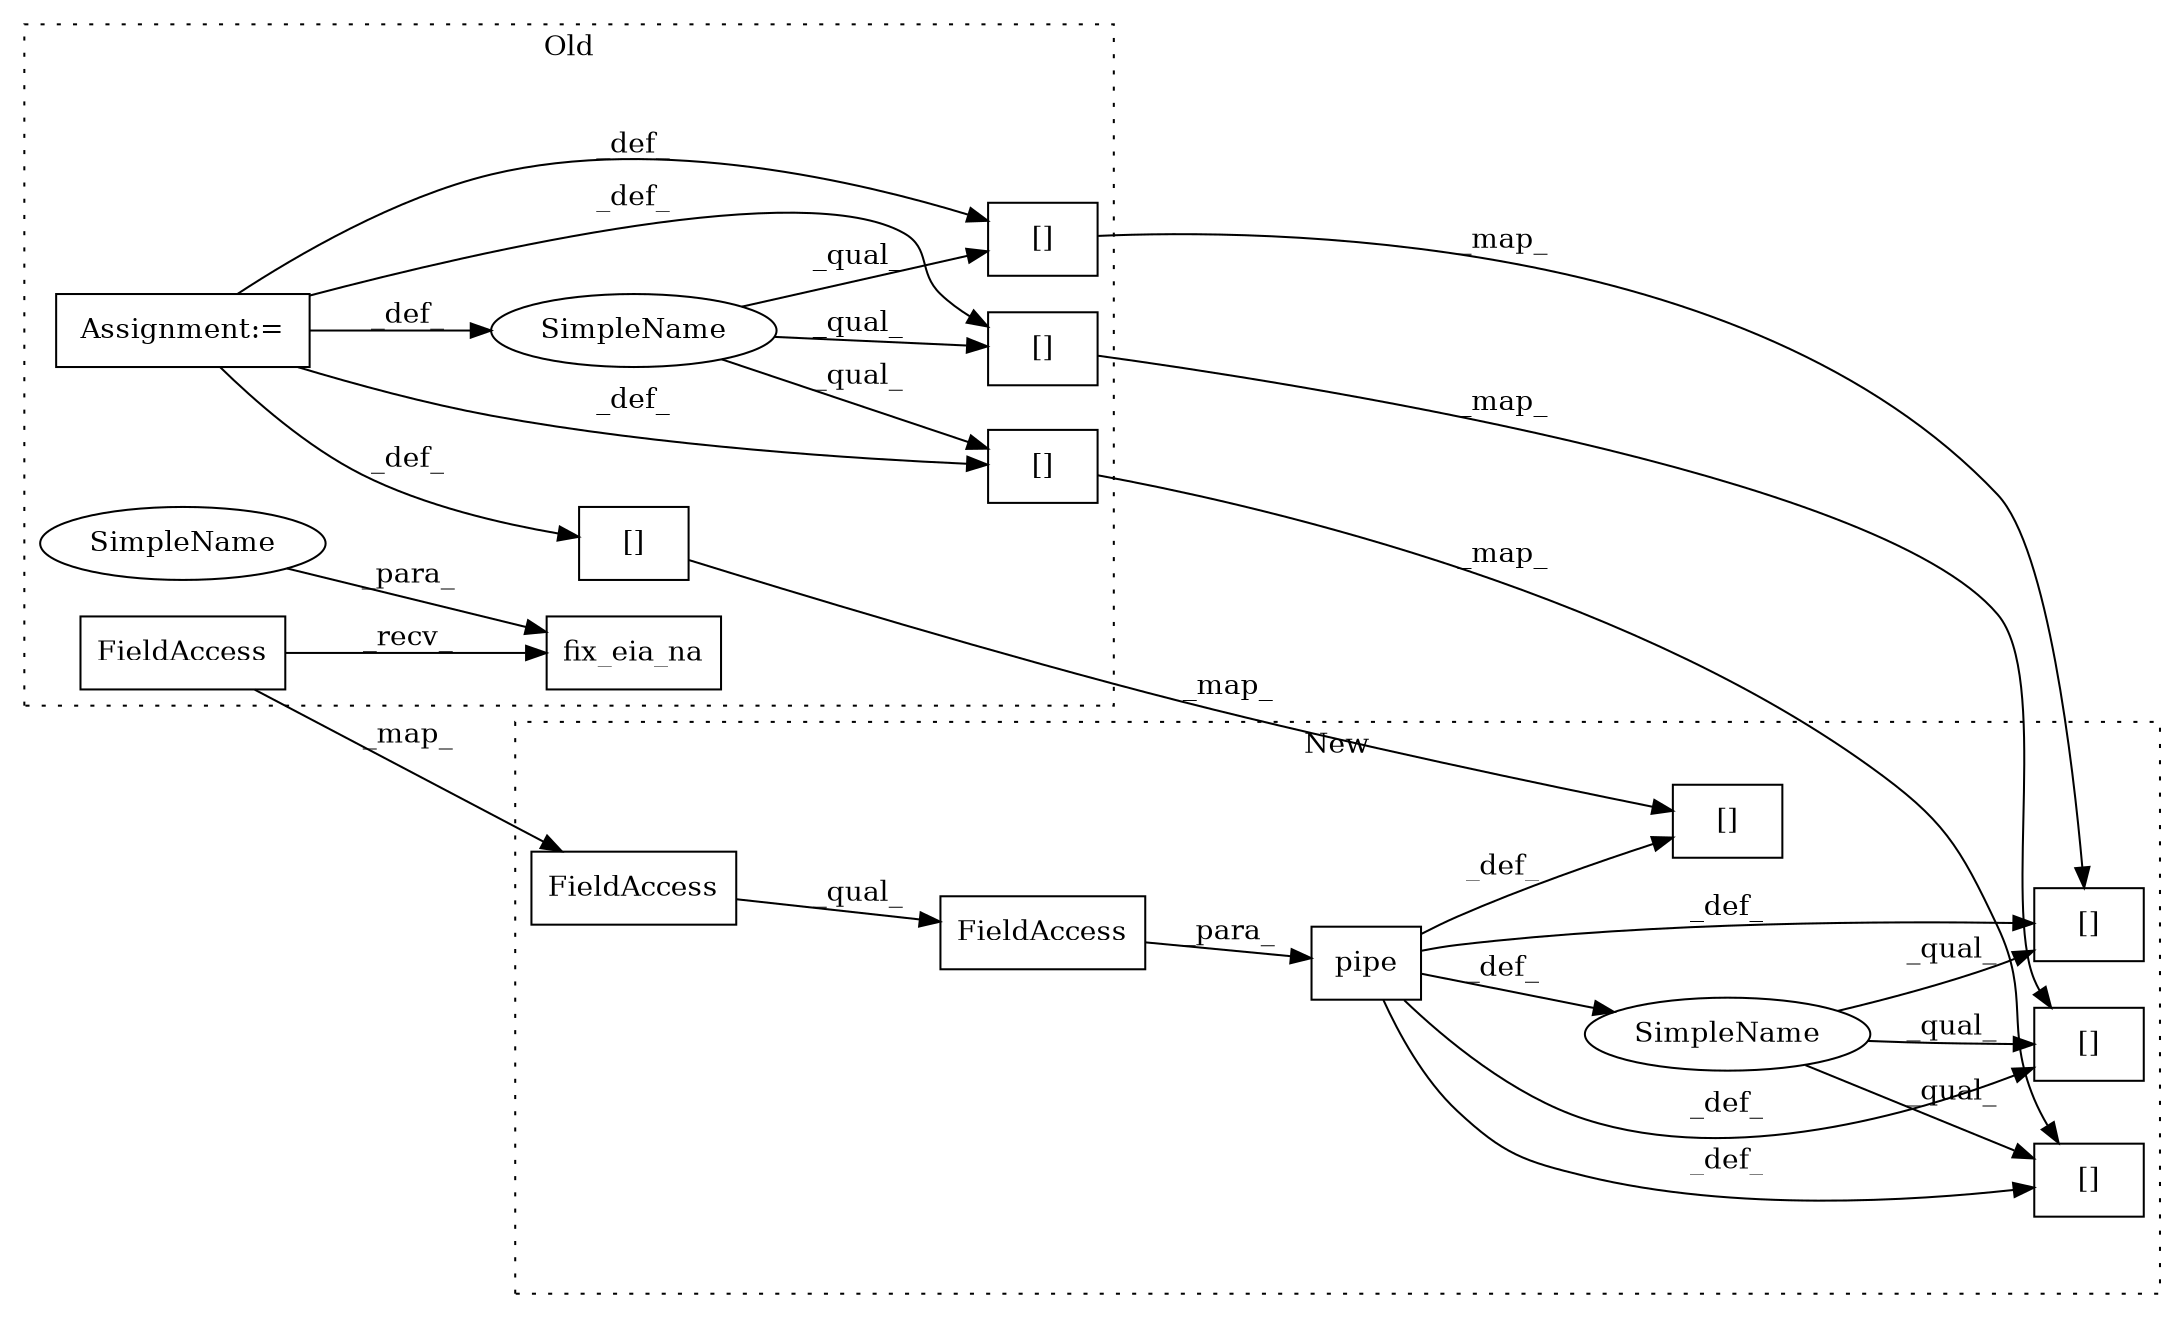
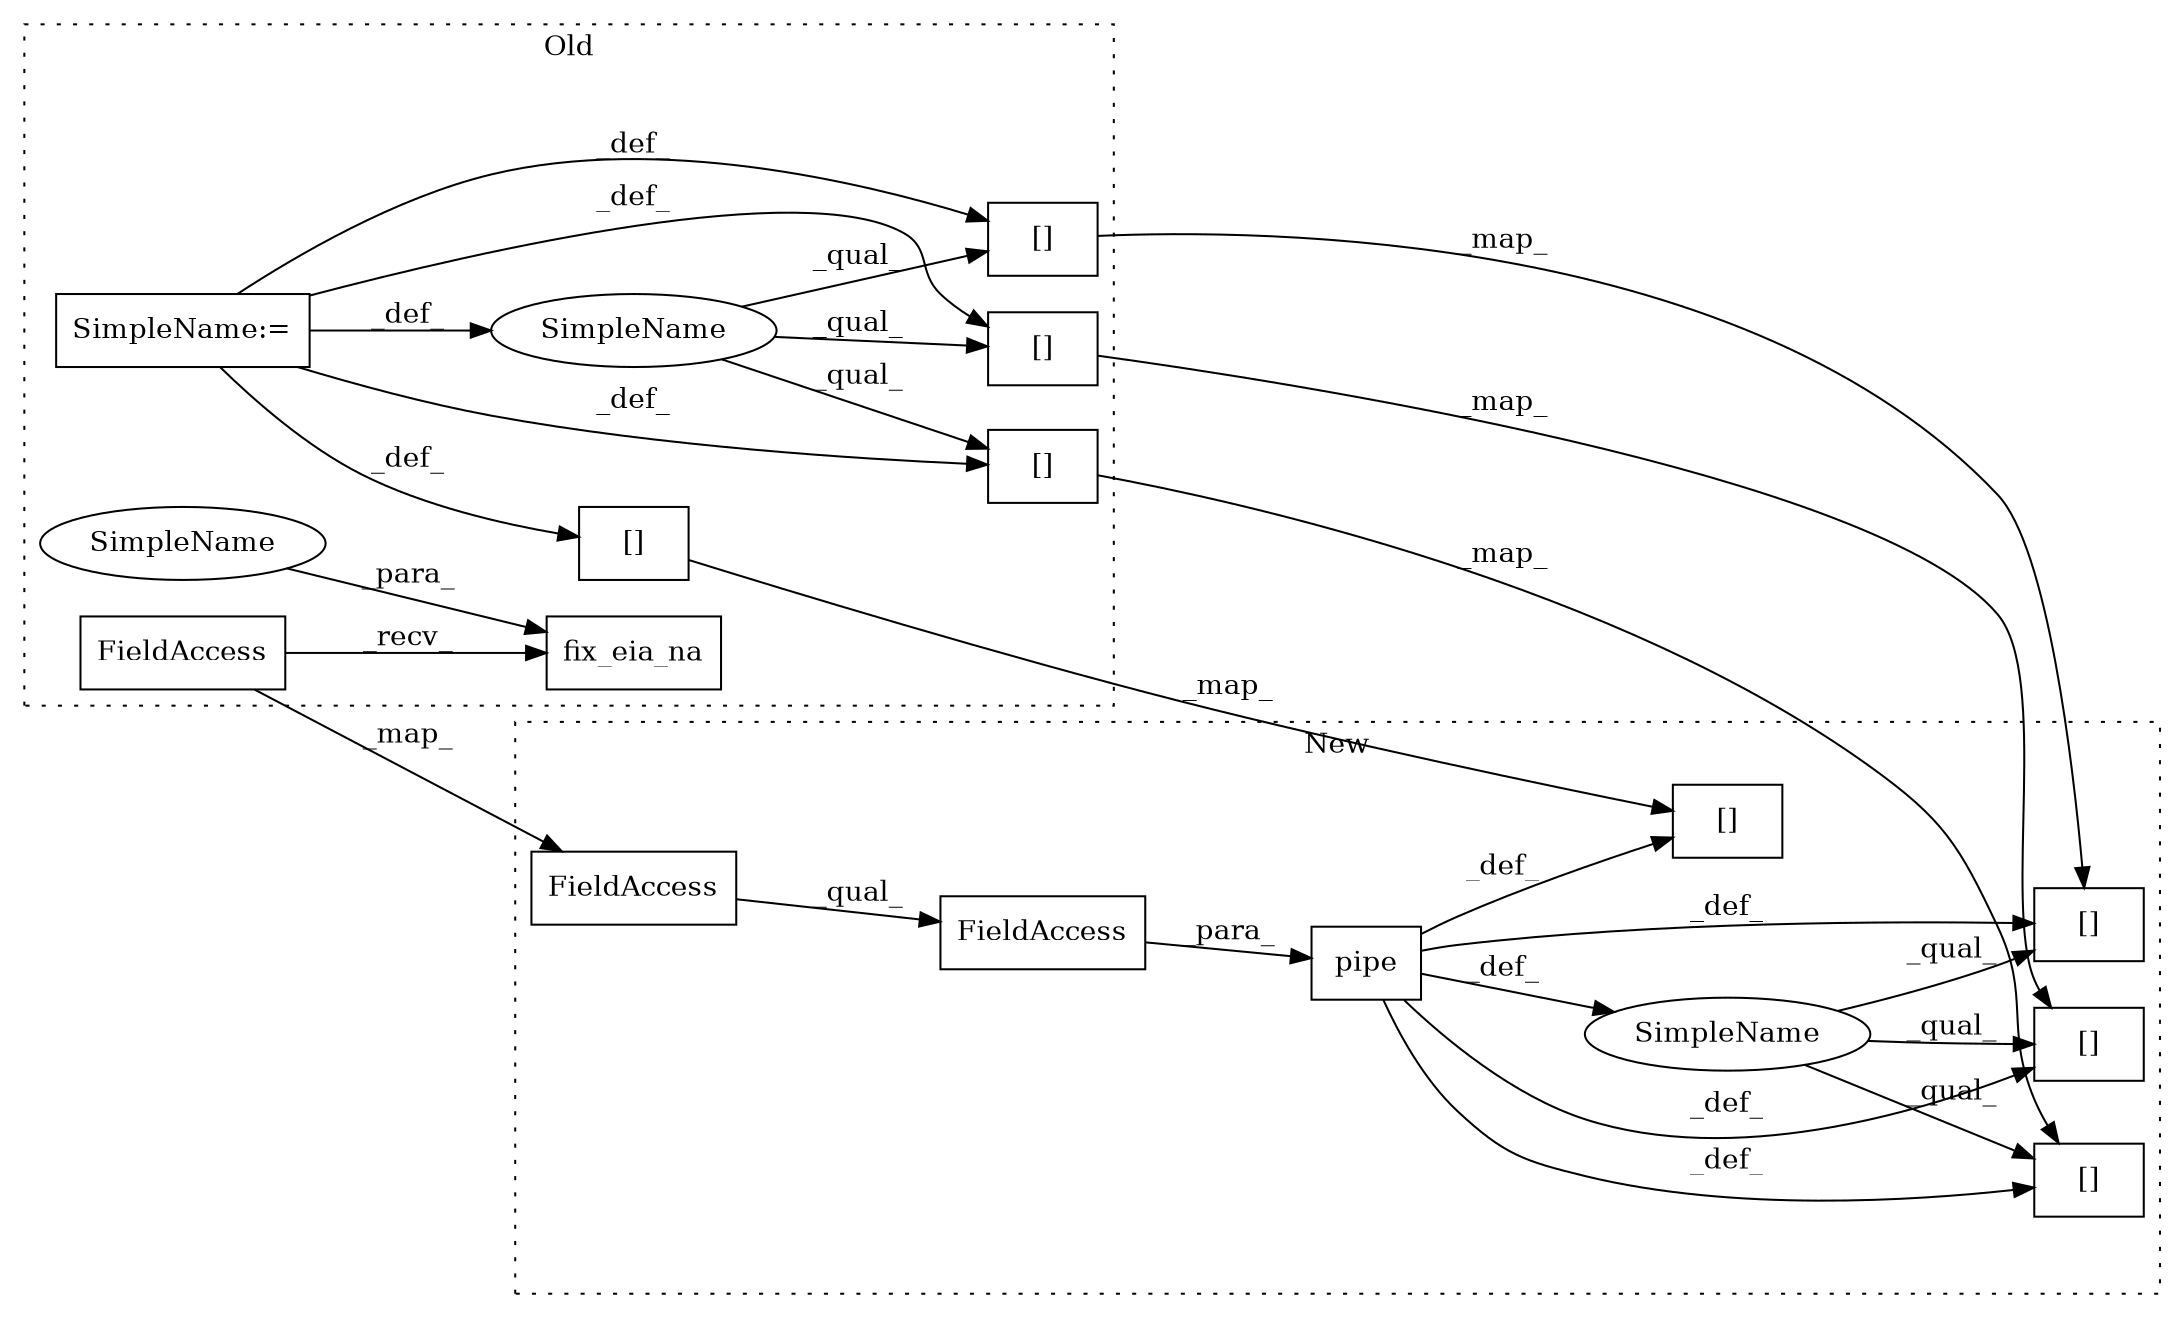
node "Assignment:=": label "Assignment:=" -> "SimpleName:="
